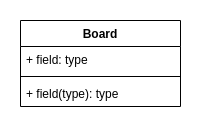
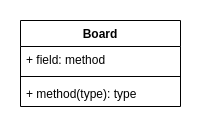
node "+ field: type": label "+ field: type" -> "+ field: method"
node "+ field(type): type": label "+ field(type): type" -> "+ method(type): type"
